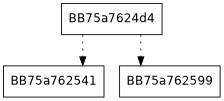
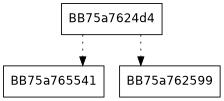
node "BB75a762541": label "BB75a762541" -> "BB75a765541"
